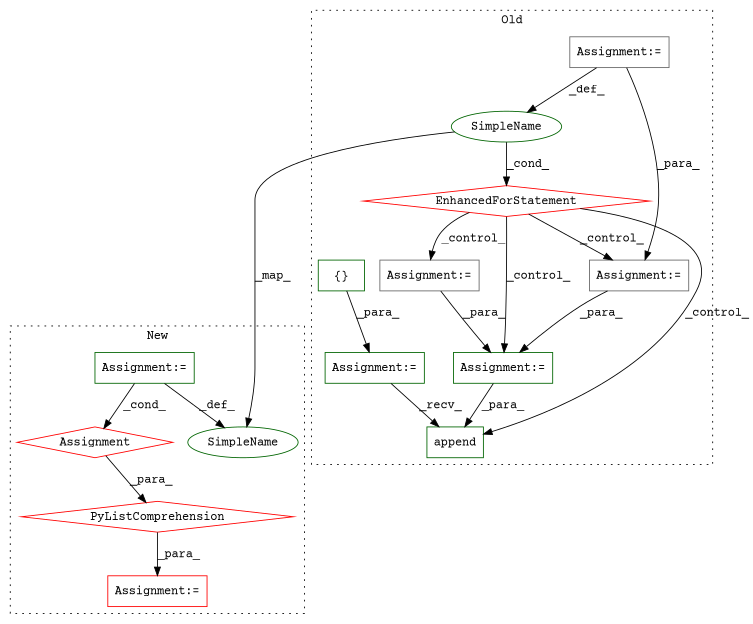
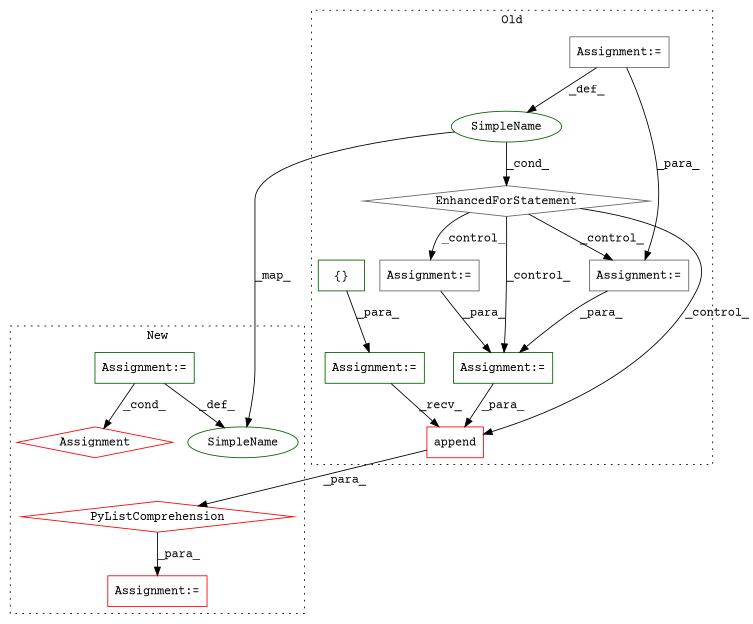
node "EnhancedForStatement": color red -> gray40
node "append": color darkgreen -> red
edge "Assignment" -> "PyListComprehension": now "append" -> "PyListComprehension"
